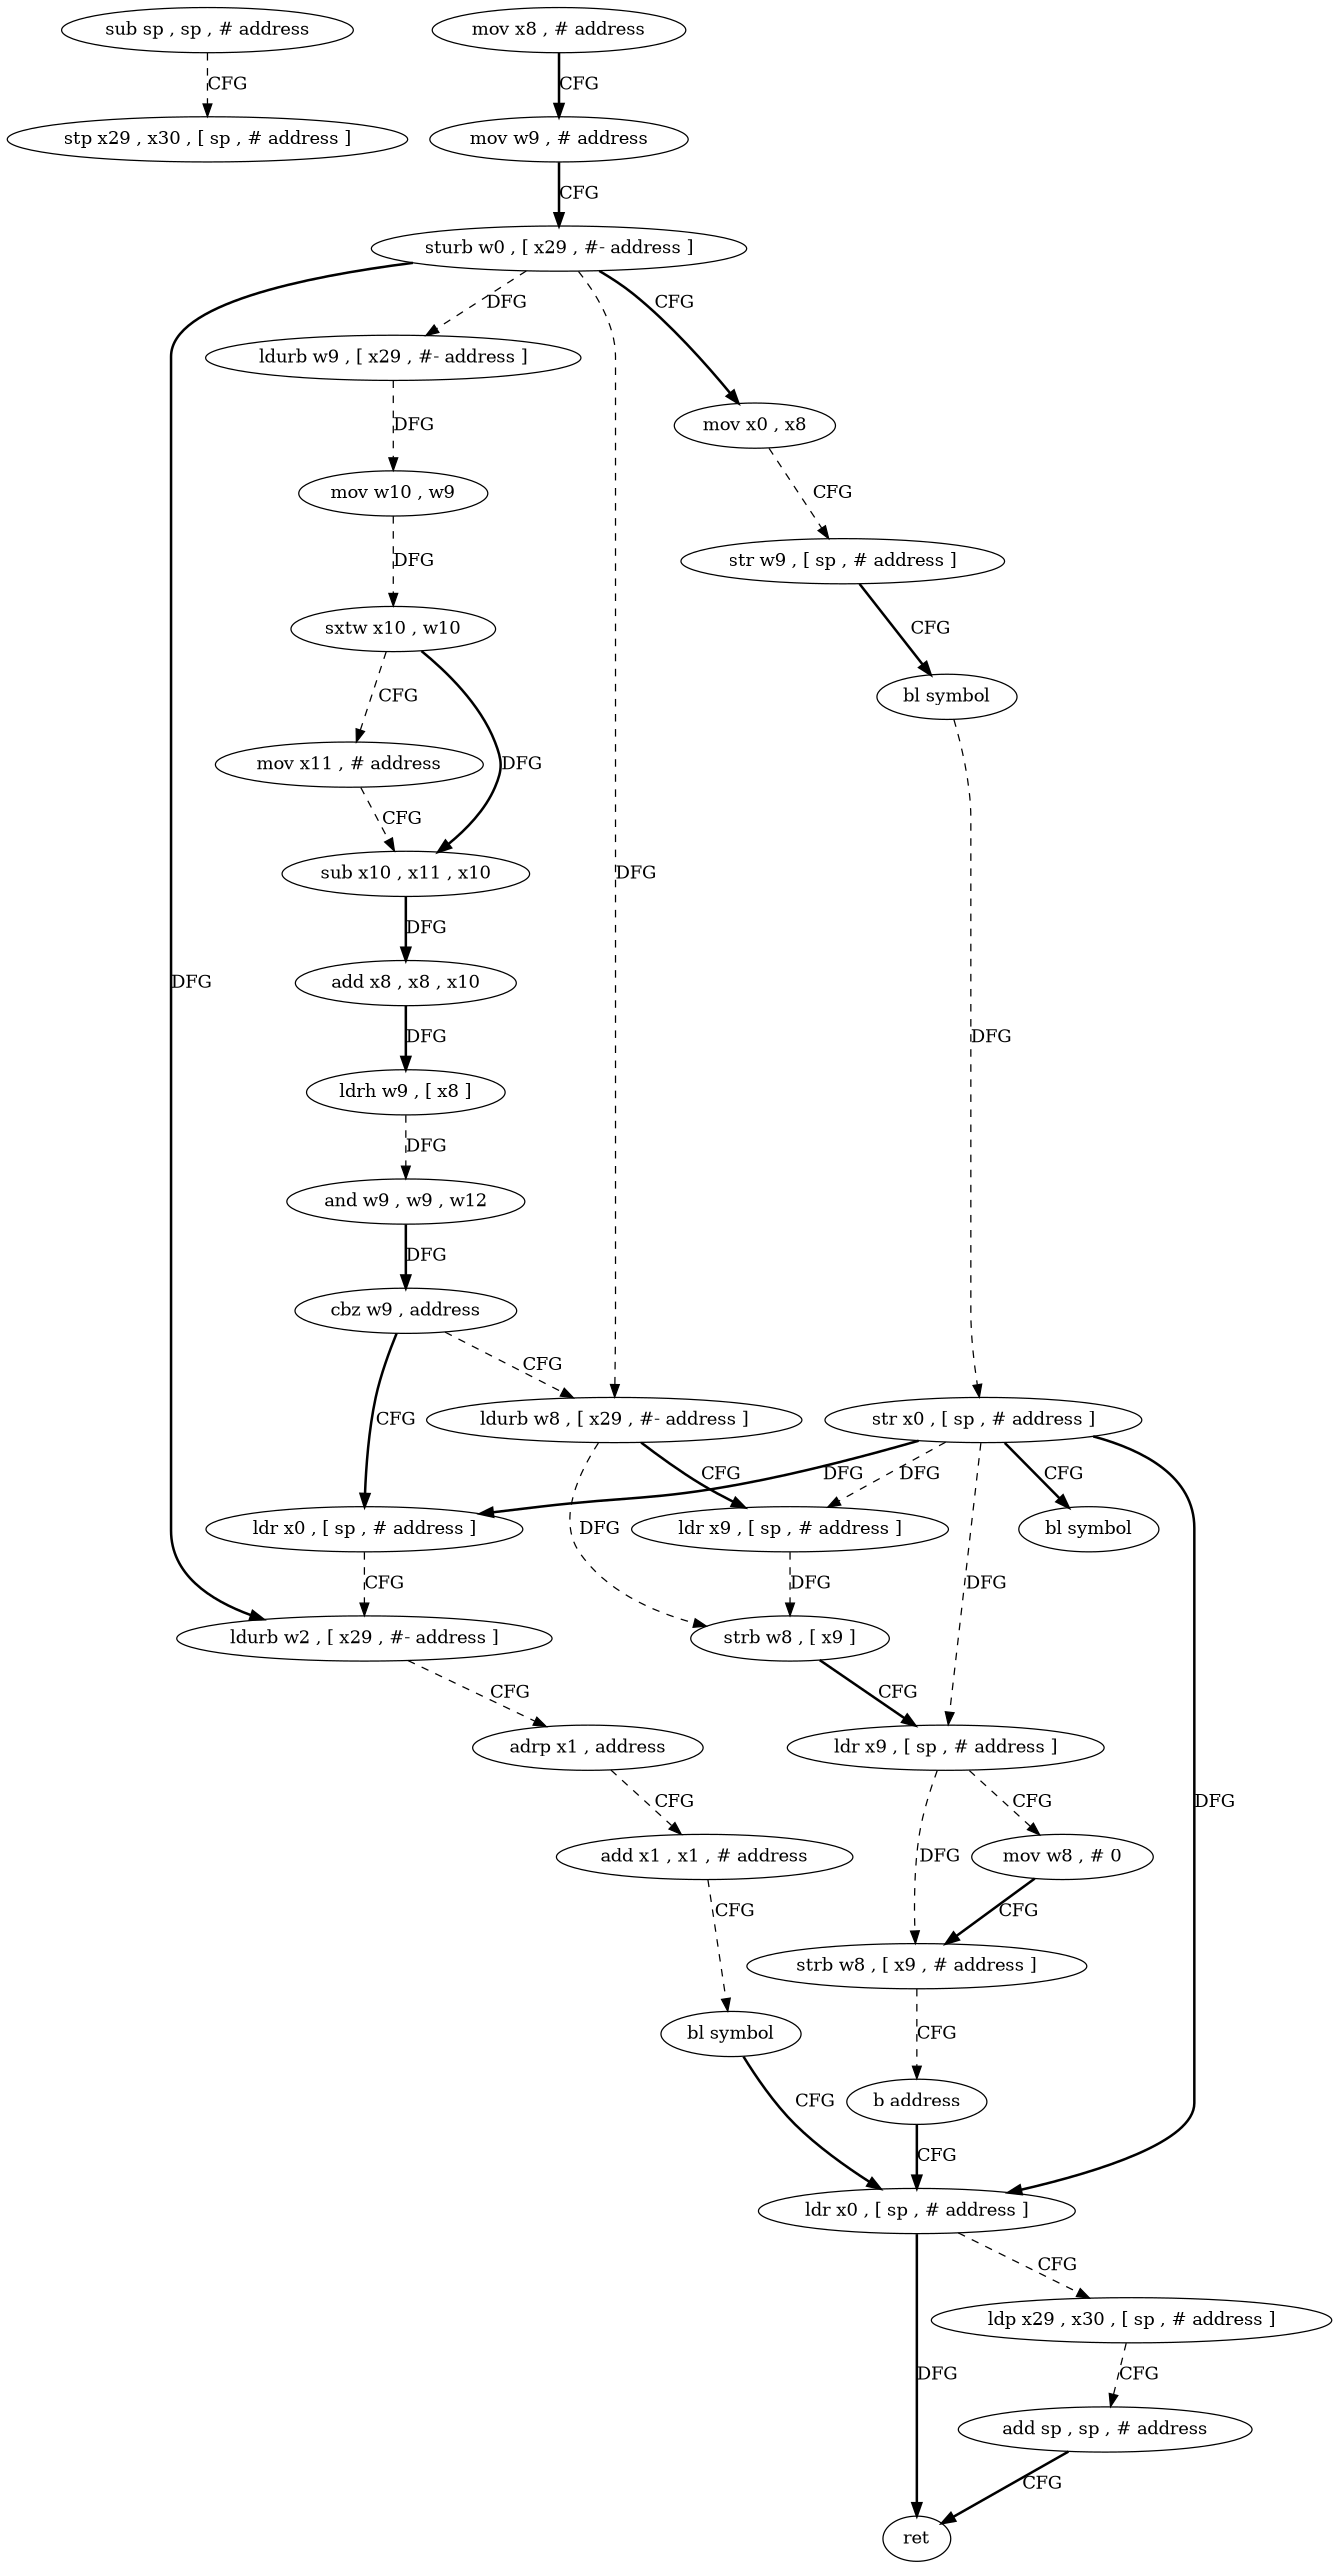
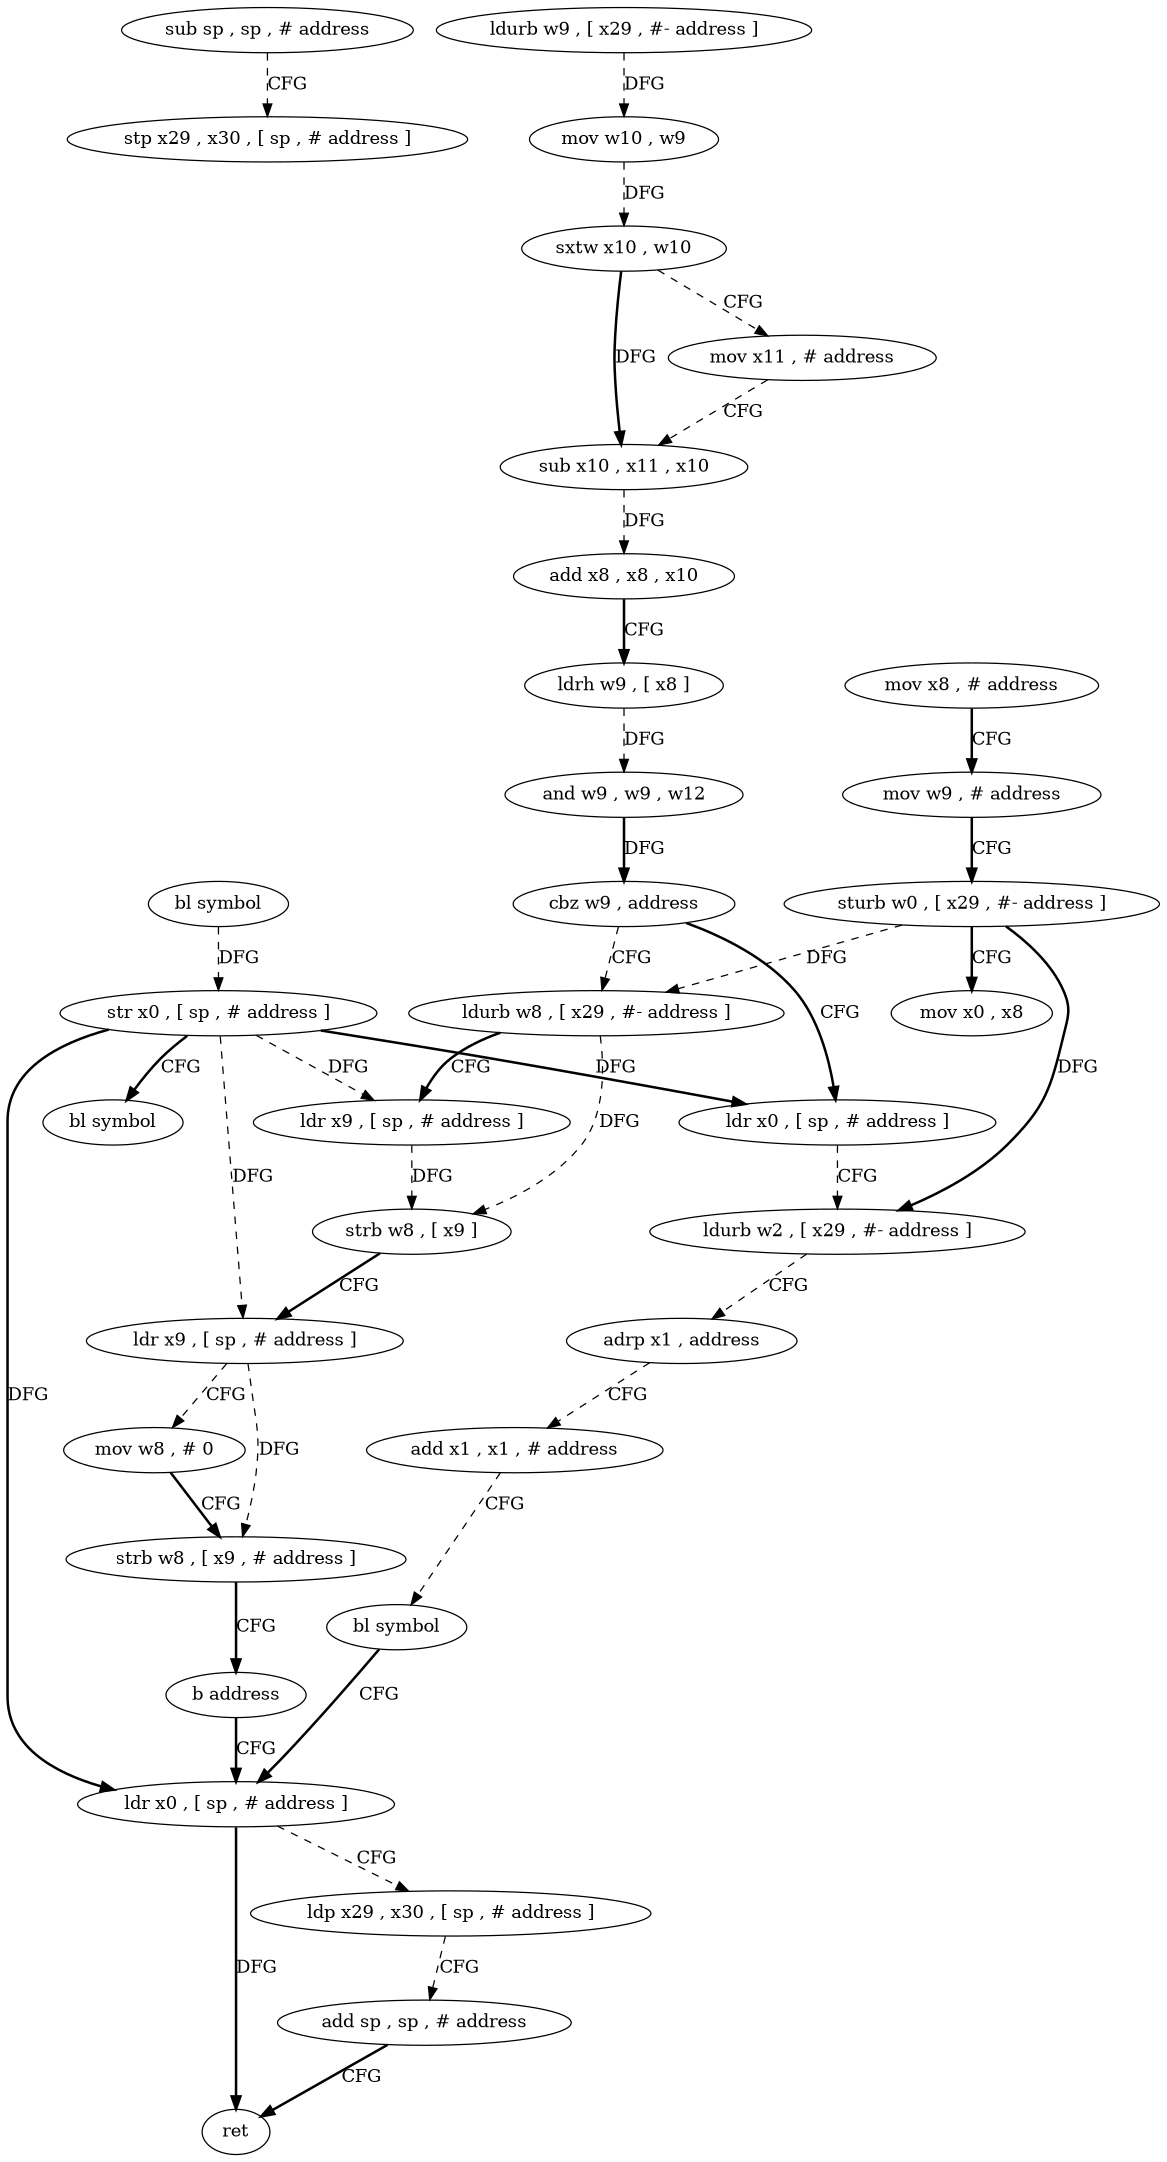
edge "sturb w0 , [ x29 , #- address ]" -> "ldurb w9 , [ x29 , #- address ]": removed, label "DFG"
node "str w9 , [ sp , # address ]": removed
edge "sub x10 , x11 , x10" -> "add x8 , x8 , x10": style bold -> dashed
edge "add x8 , x8 , x10" -> "ldrh w9 , [ x8 ]": label "DFG" -> "CFG"
edge "strb w8 , [ x9 , # address ]" -> "b address": style dashed -> bold
